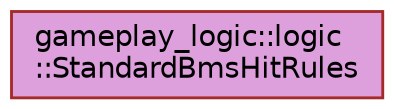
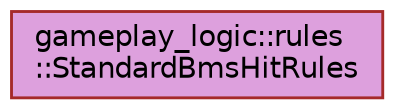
node "gameplay_logic::logic ::StandardBmsHitRules": label "gameplay_logic::logic ::StandardBmsHitRules" -> "gameplay_logic::rules ::StandardBmsHitRules"
